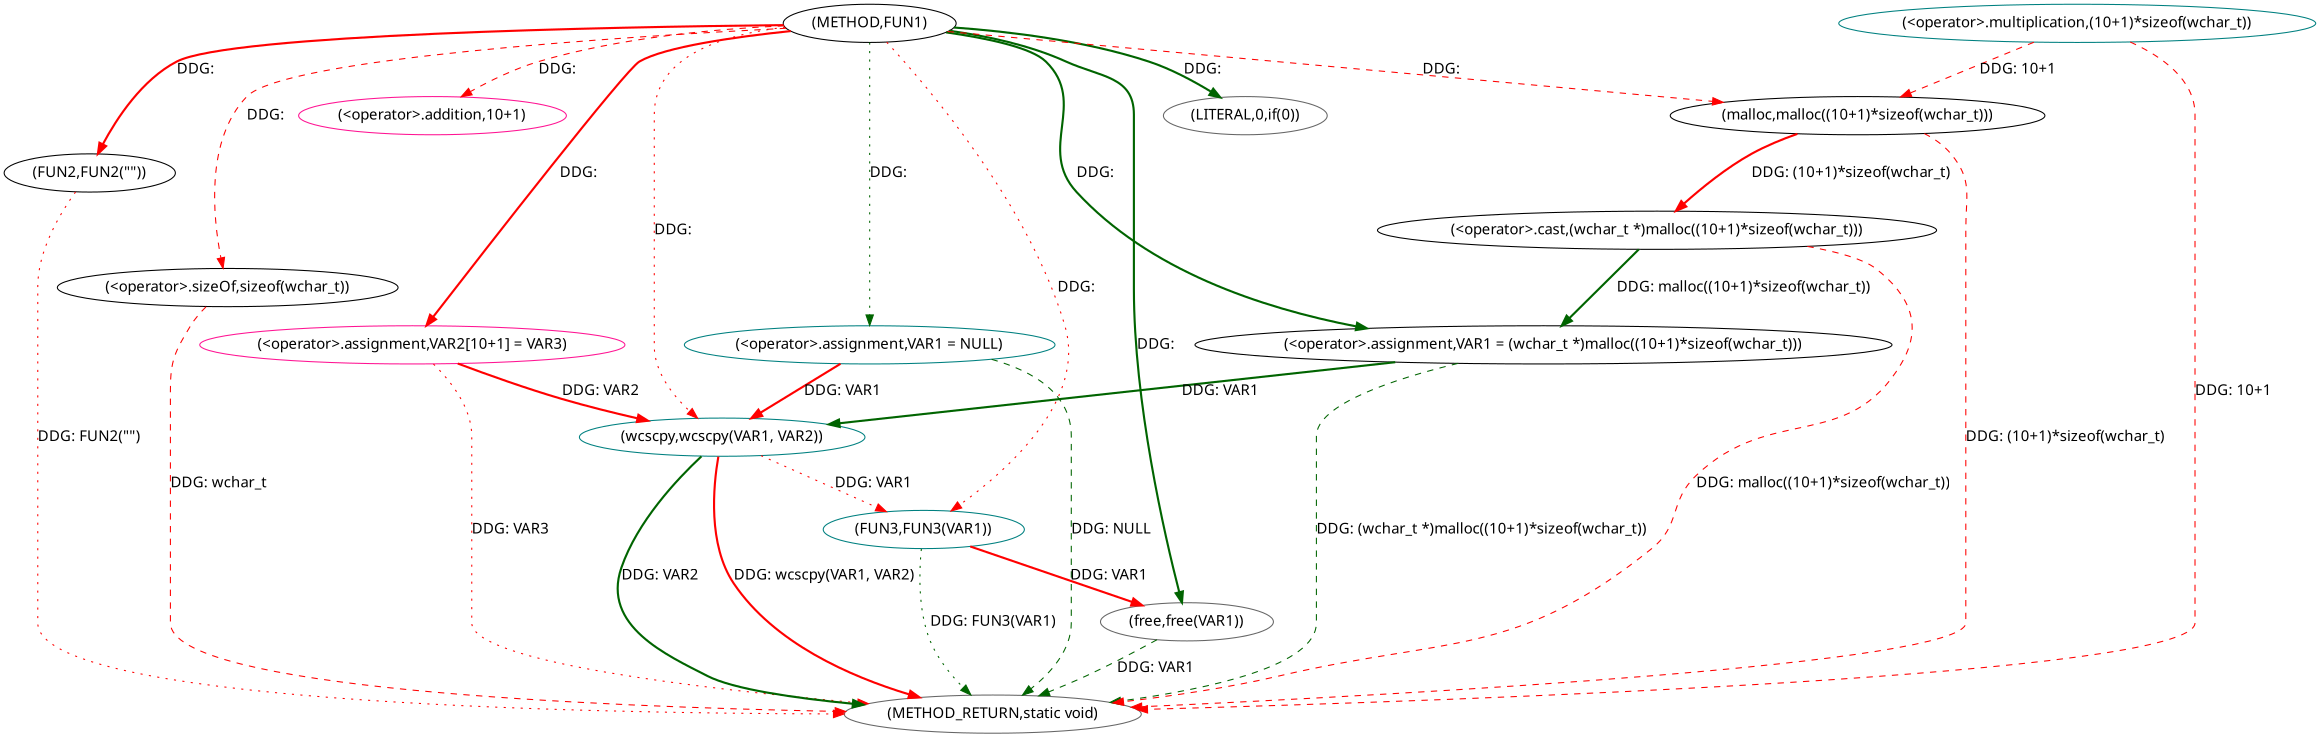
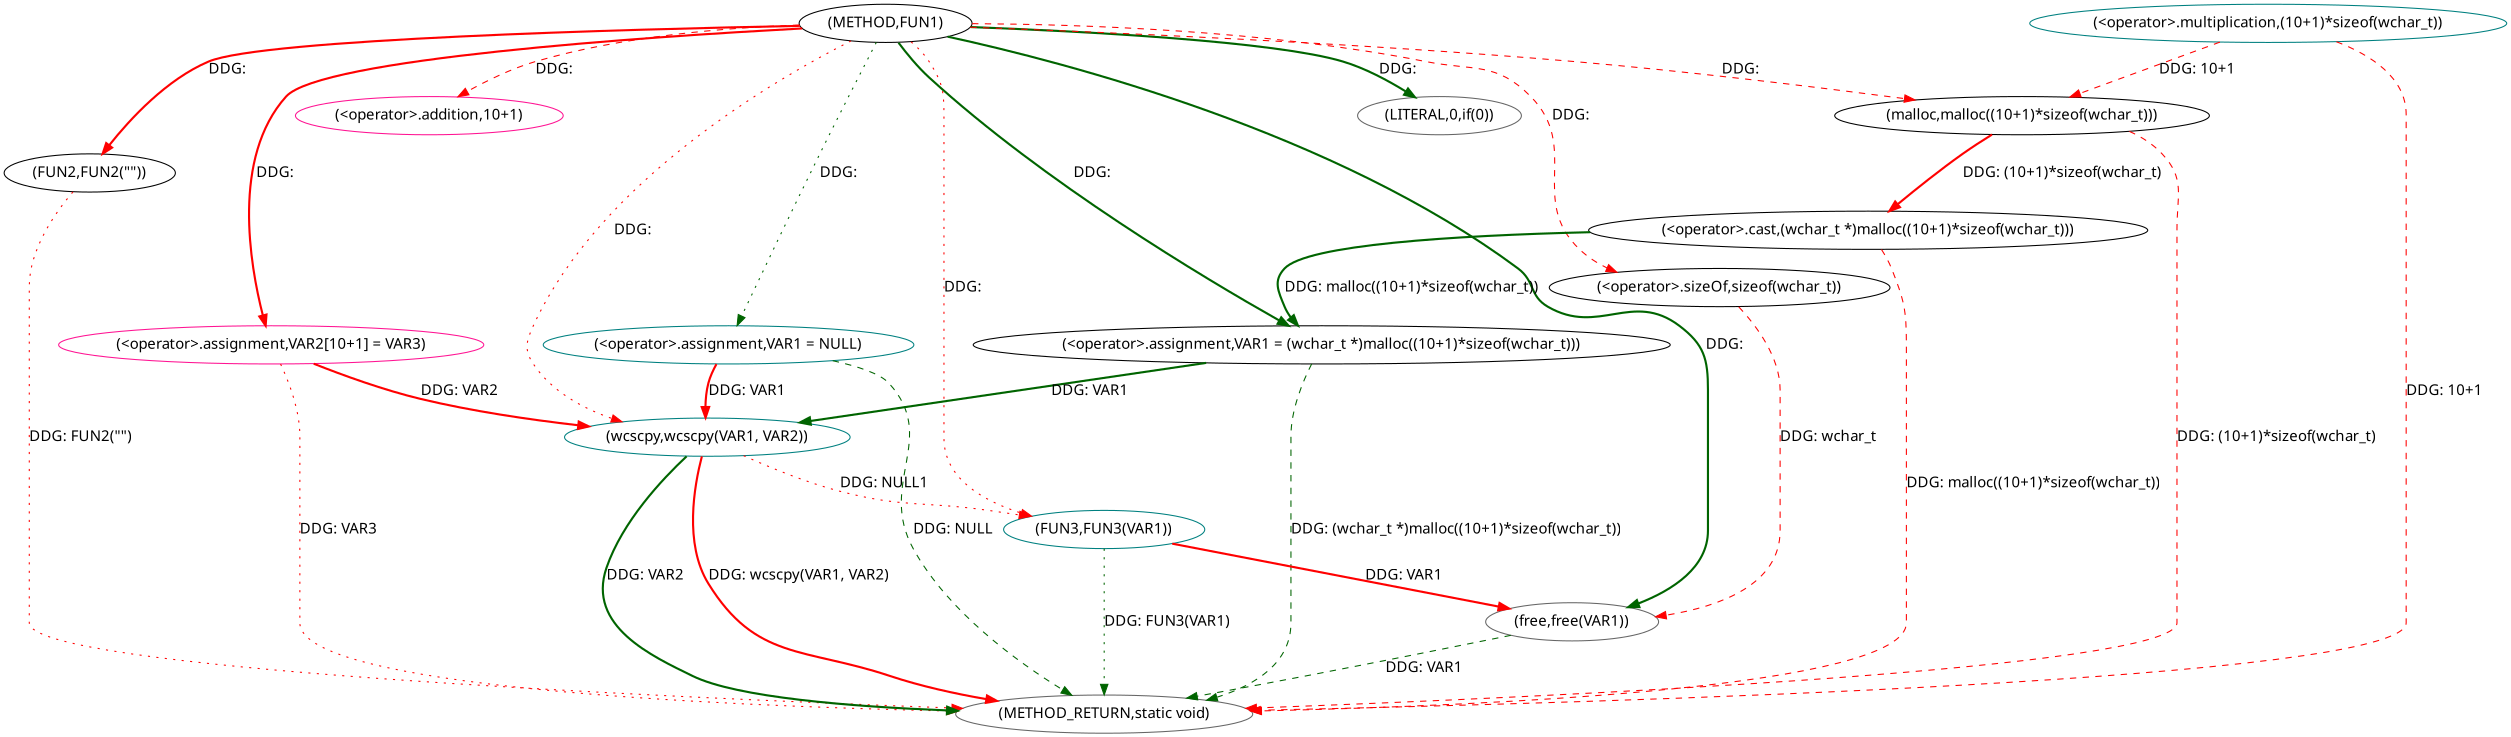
edge "(wcscpy,wcscpy(VAR1, VAR2))" -> "(FUN3,FUN3(VAR1))": label "DDG: VAR1" -> "DDG: NULL1"
edge "(<operator>.sizeOf,sizeof(wchar_t))" -> "(METHOD_RETURN,static void)": now "(<operator>.sizeOf,sizeof(wchar_t))" -> "(free,free(VAR1))"
